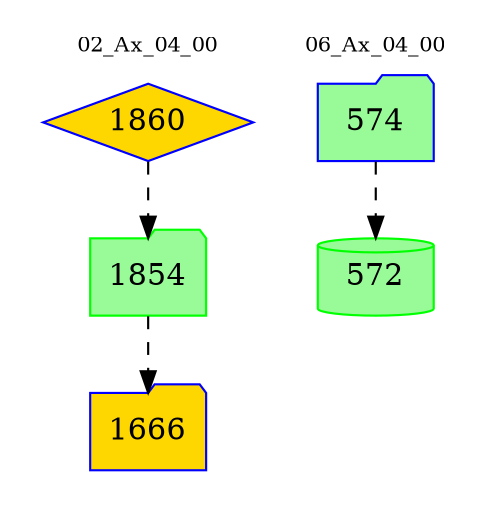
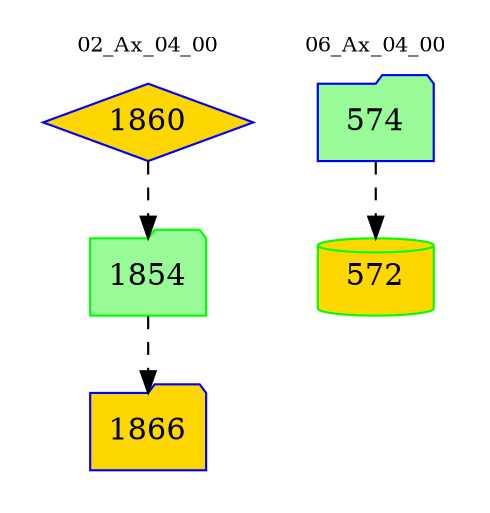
node "572": fillcolor palegreen -> gold
node "1666": label "1666" -> "1866"
